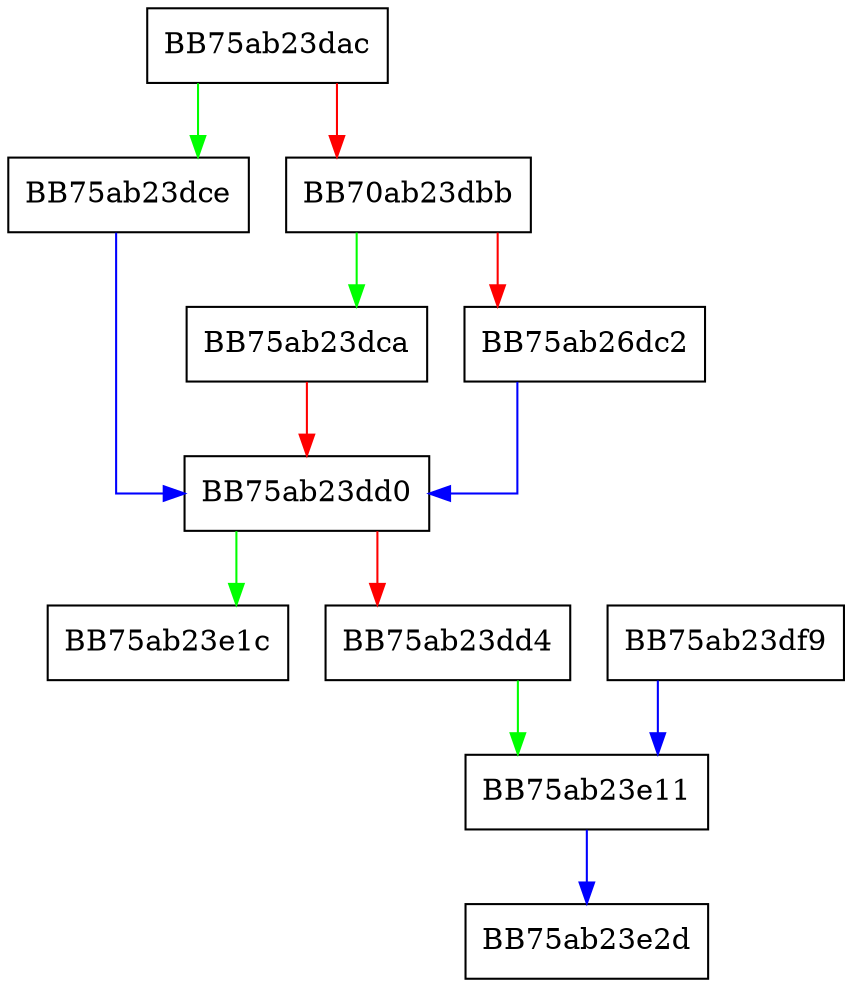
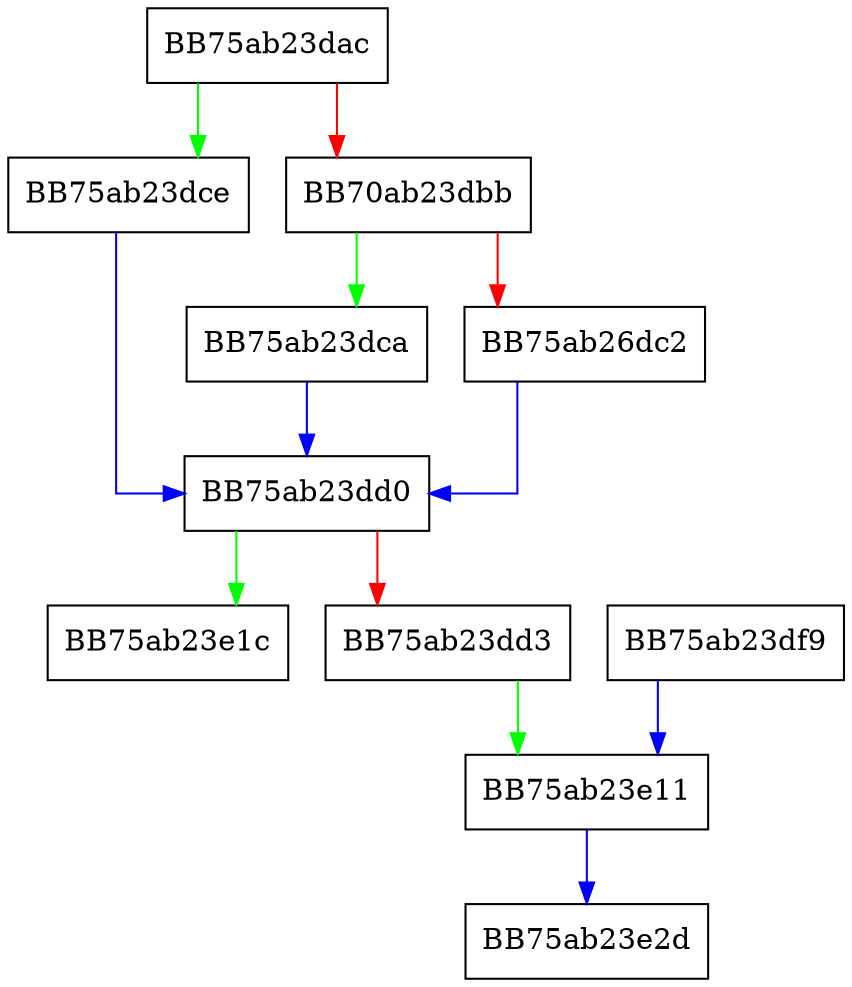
edge "BB75ab23dca" -> "BB75ab23dd0": color red -> blue
node "BB75ab23dd4": label "BB75ab23dd4" -> "BB75ab23dd3"
